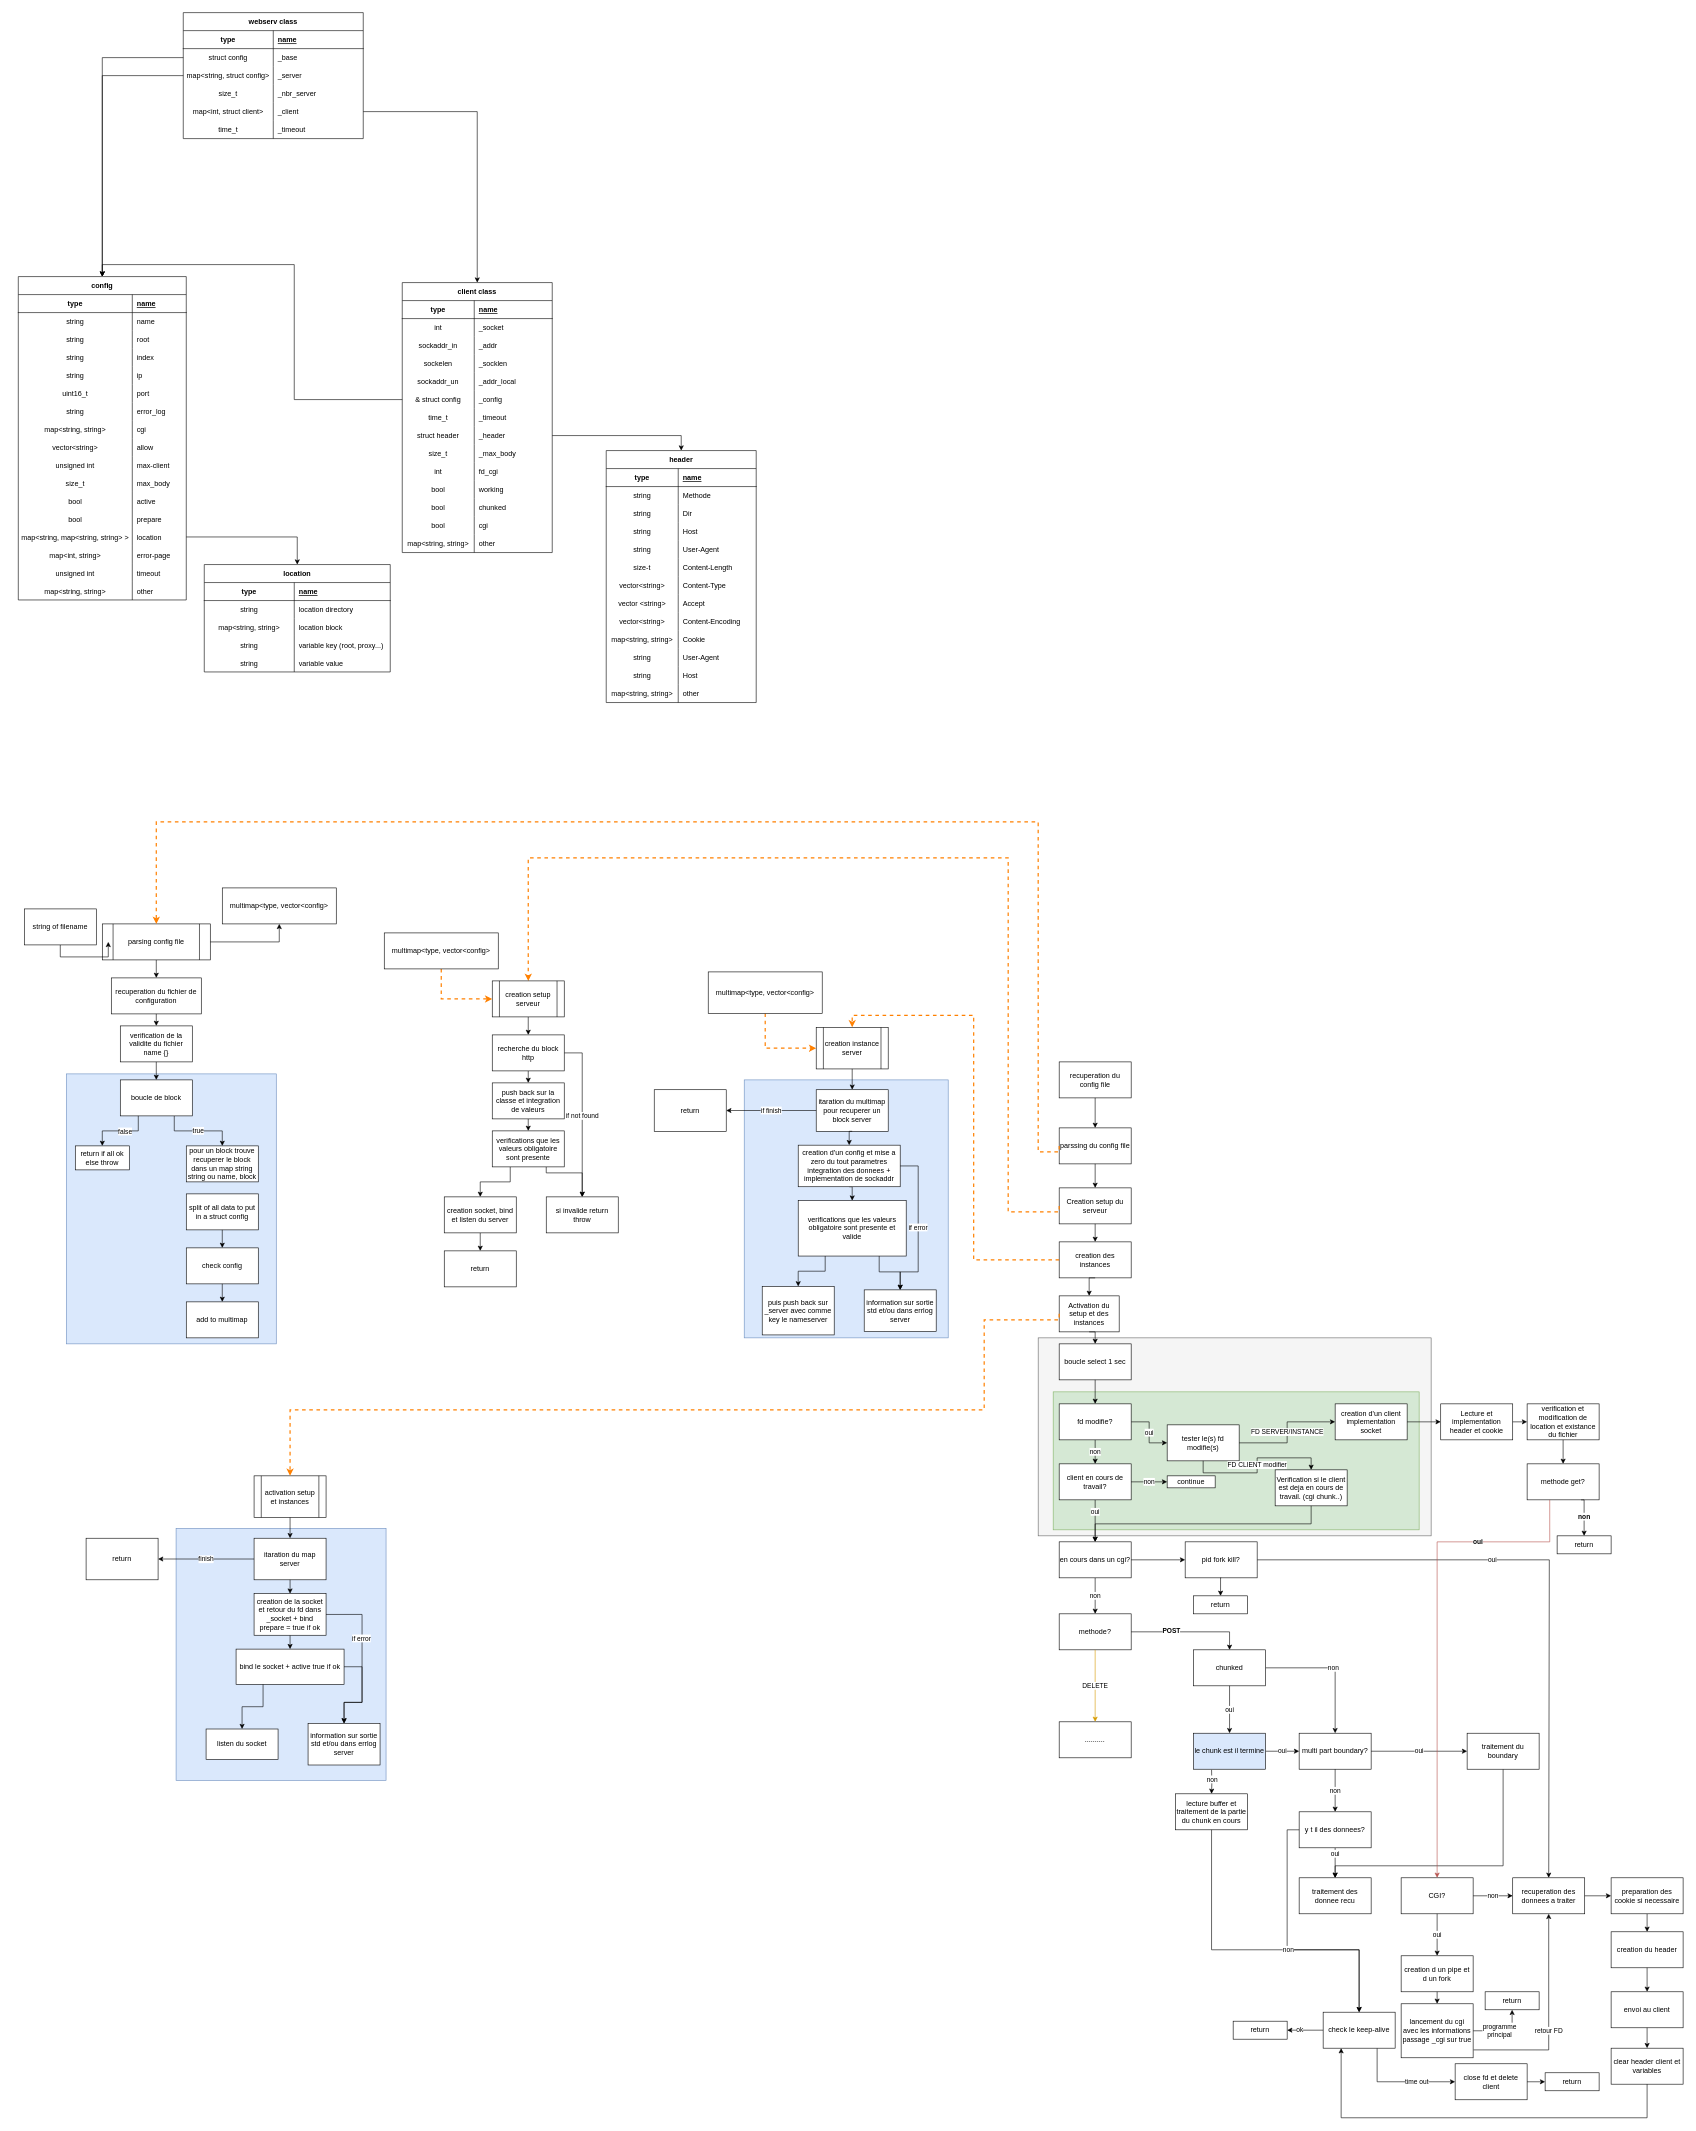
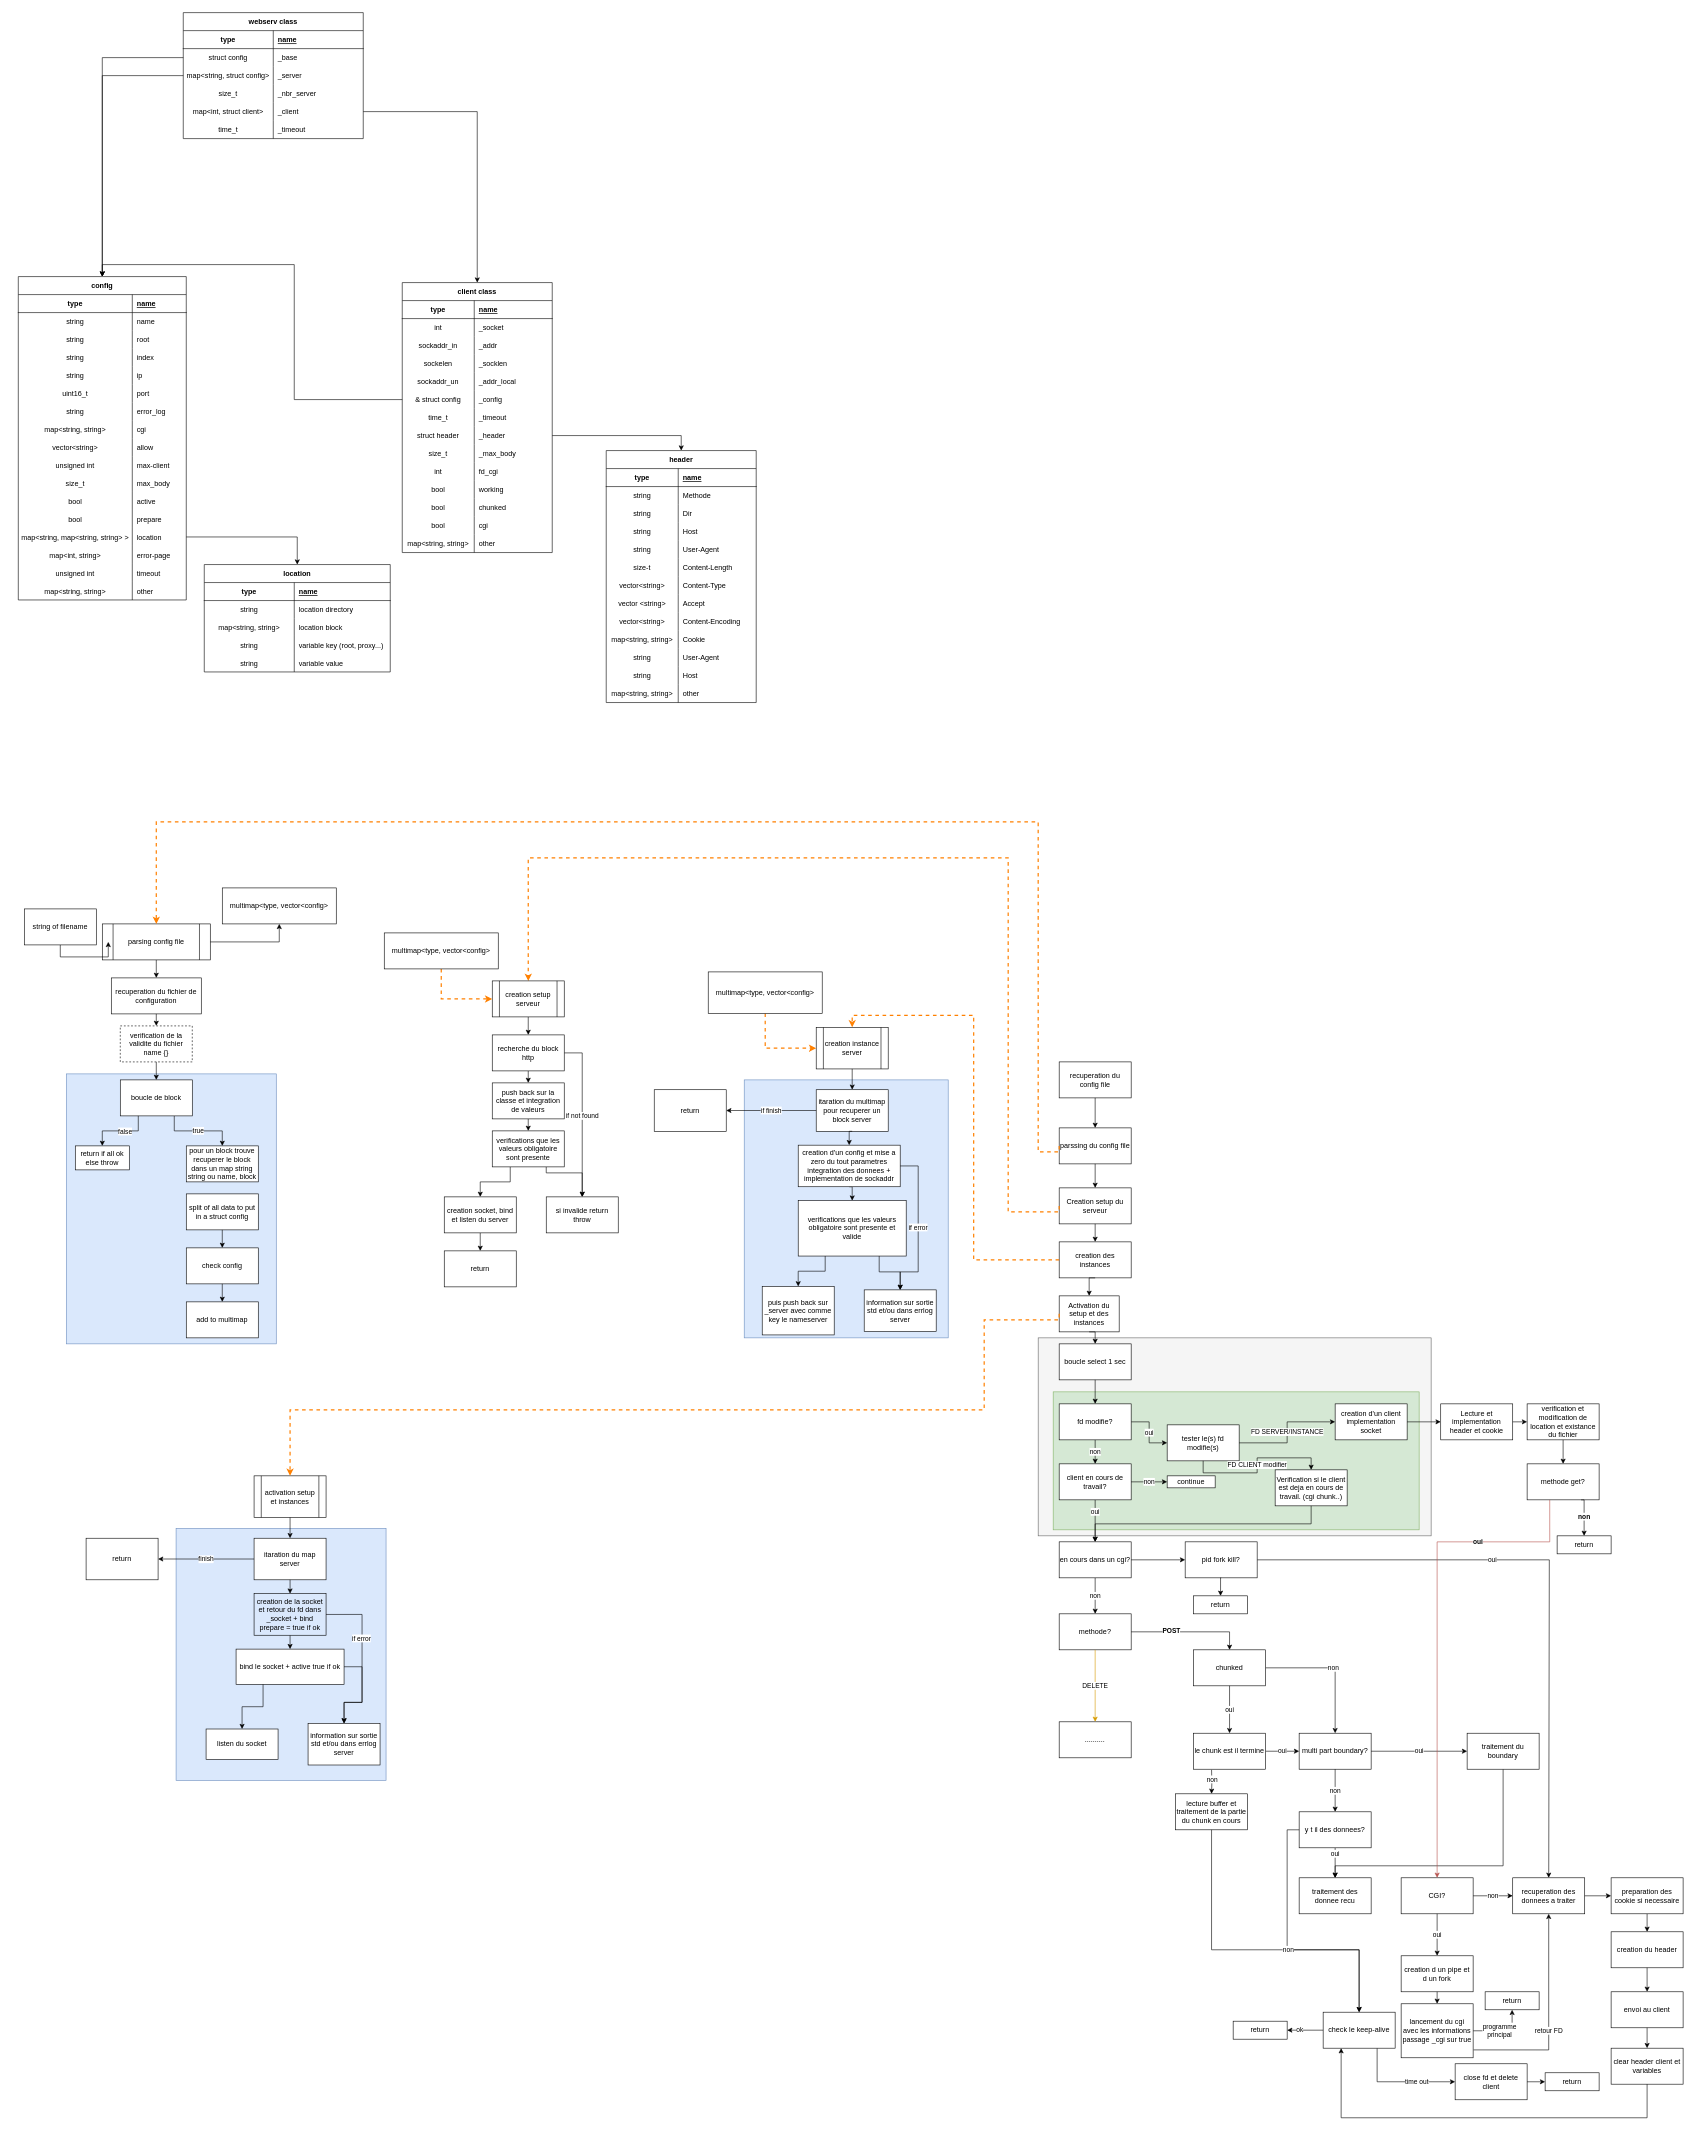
node "verification de la validite du fichier name {}": style solid -> dashed
node "creation de la socket et retour du fd dans _socket + bind prepare = true if ok": fillcolor #ffffff -> #dae8fc
node "le chunk est il termine": fillcolor #dae8fc -> #ffffff
